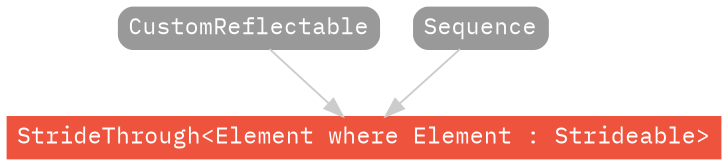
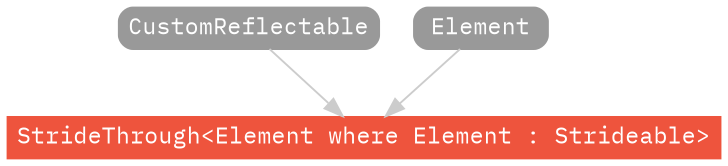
node "Sequence": label "Sequence" -> "Element"
